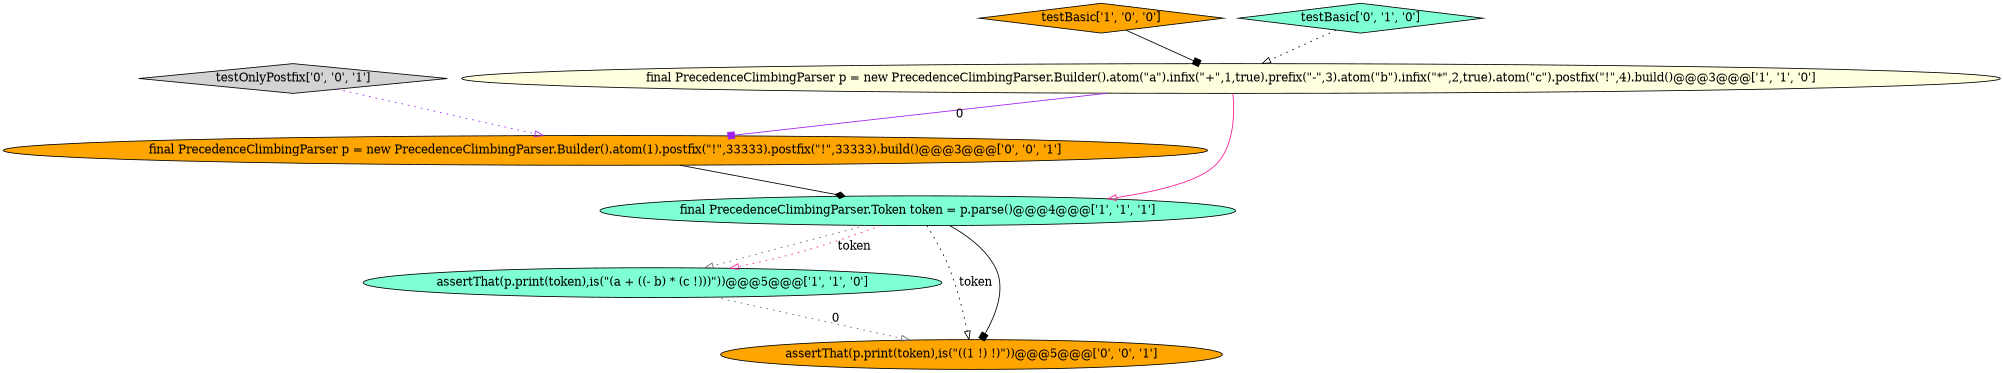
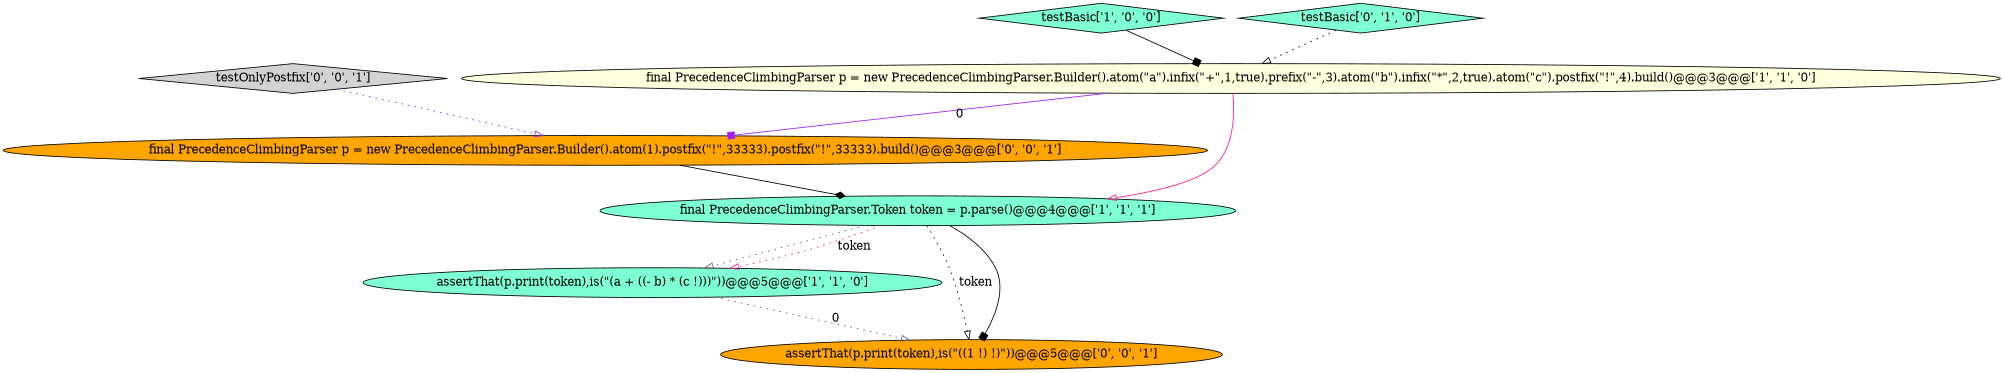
node "testBasic['1', '0', '0']": fillcolor orange -> aquamarine
